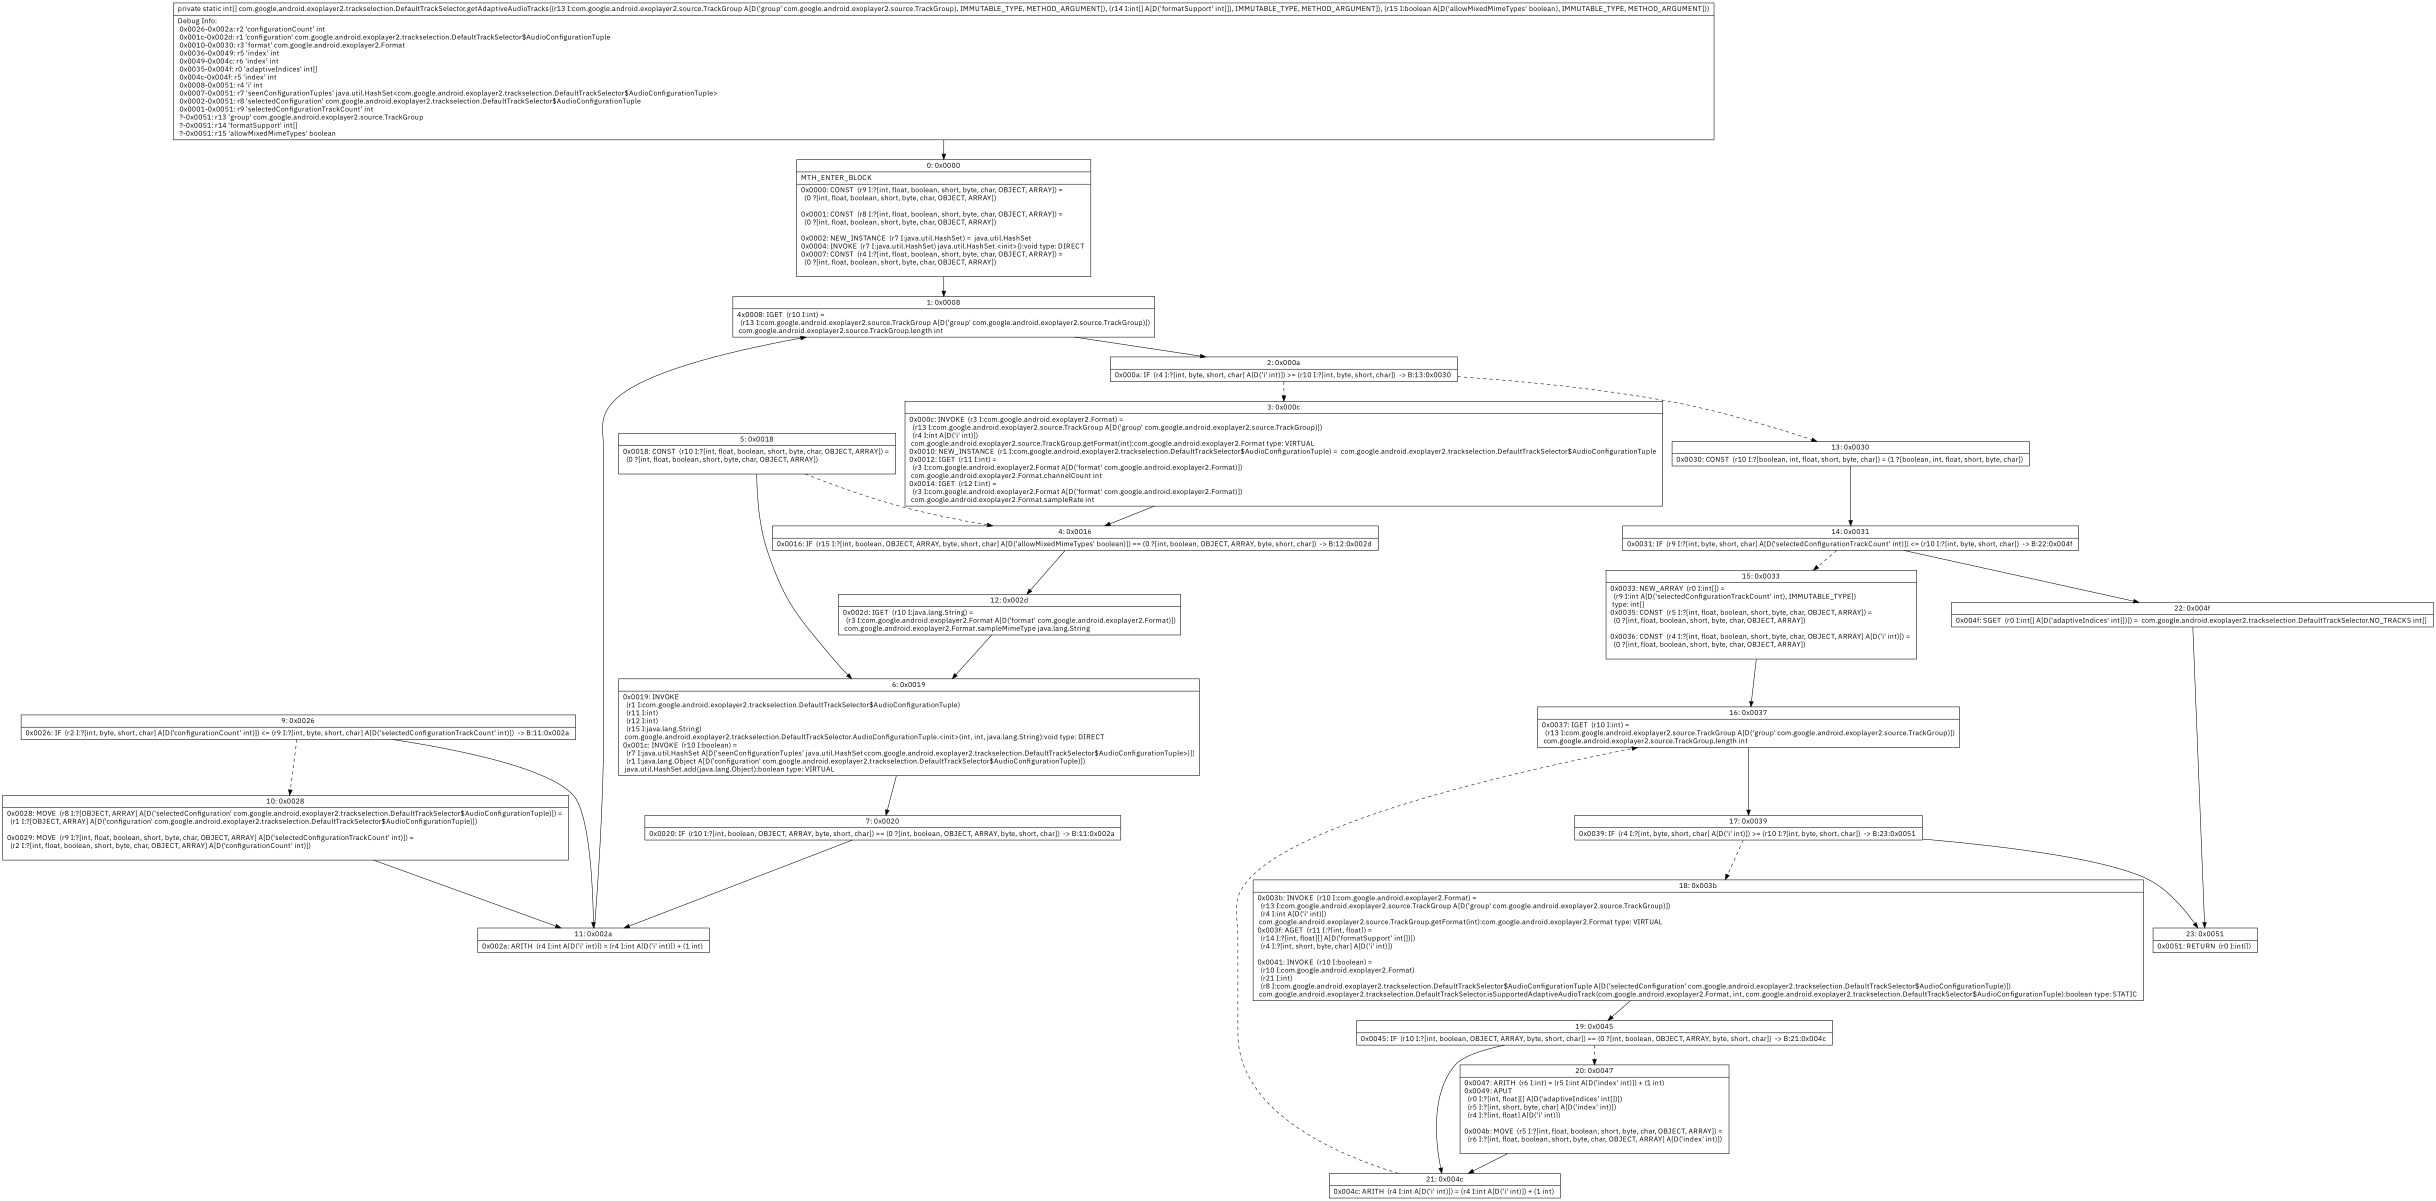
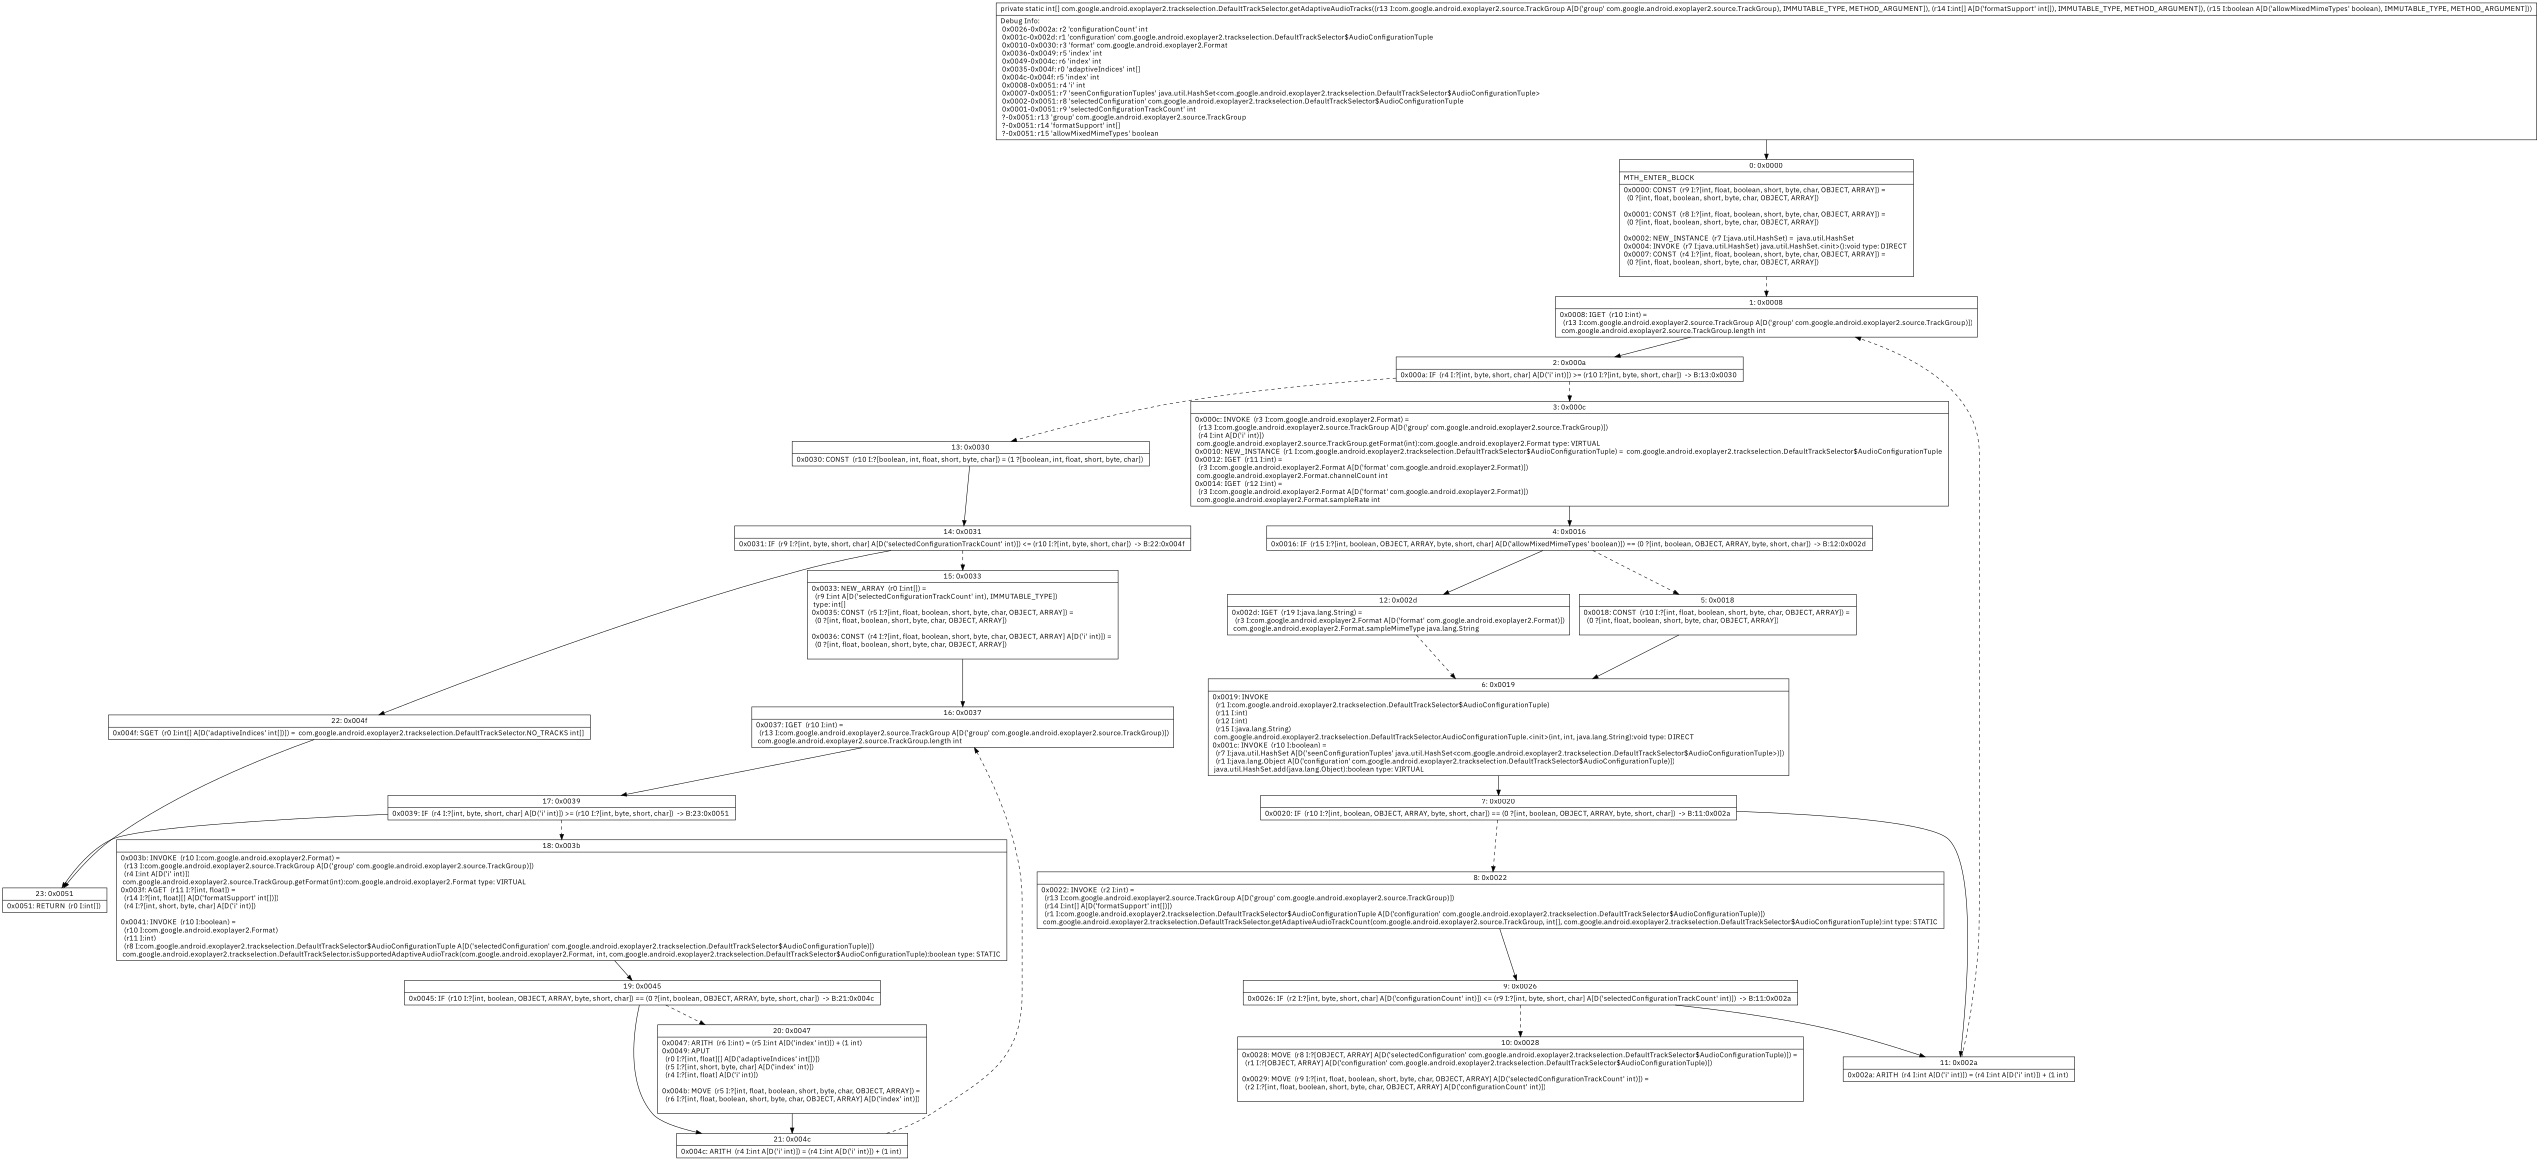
edge "0: 0x0000" -> "1: 0x0008": style solid -> dashed
node "1: 0x0008": text "4x0008: IGET  (r10 I:int) =" -> "0x0008: IGET  (r10 I:int) ="
edge "5: 0x0018" -> "4: 0x0016": reversed
edge "11: 0x002a" -> "1: 0x0008": style solid -> dashed
node "12: 0x002d": text "0x002d: IGET  (r10 I:java.lang.String) =" -> "0x002d: IGET  (r19 I:java.lang.String) ="
edge "12: 0x002d" -> "6: 0x0019": style solid -> dashed
edge "10: 0x0028" -> "11: 0x002a": removed
node "8: 0x0022": added
node "18: 0x003b": text "(r21 I:int)" -> "(r11 I:int)"
